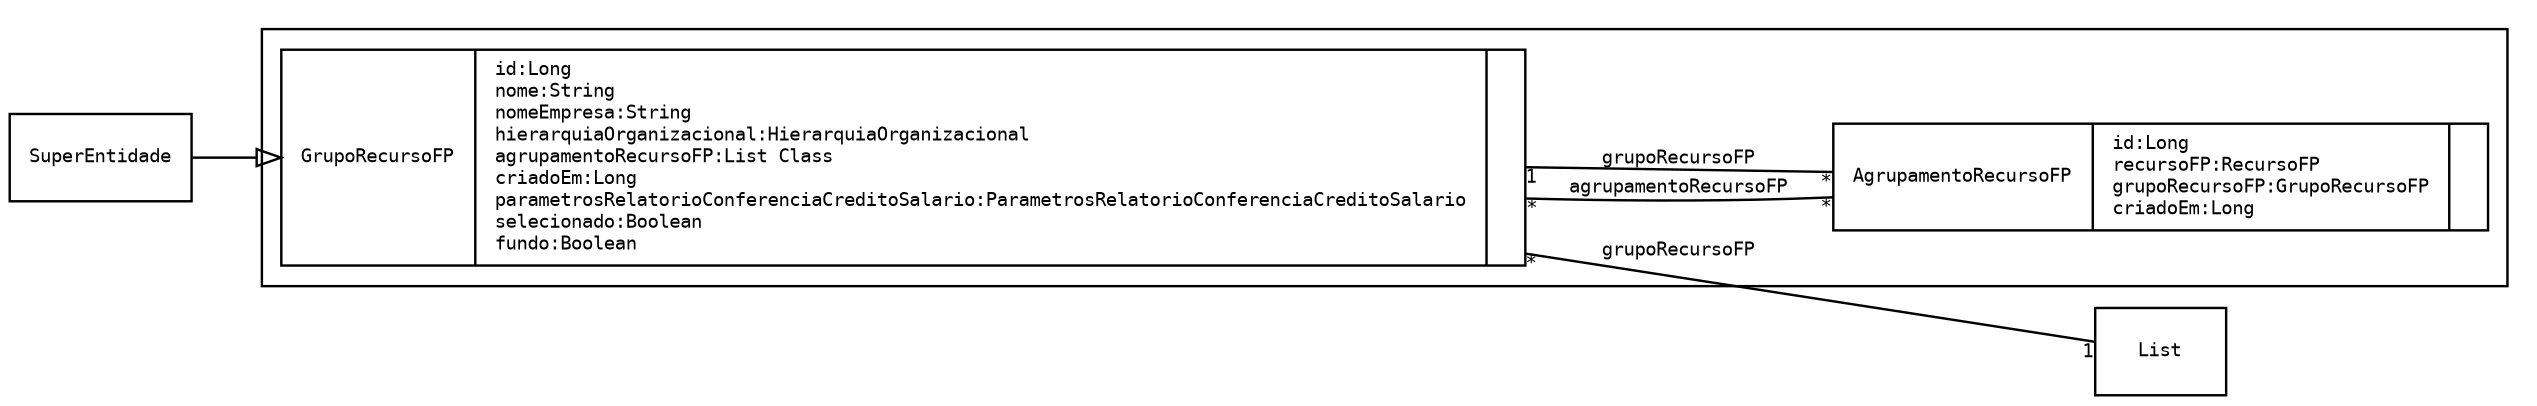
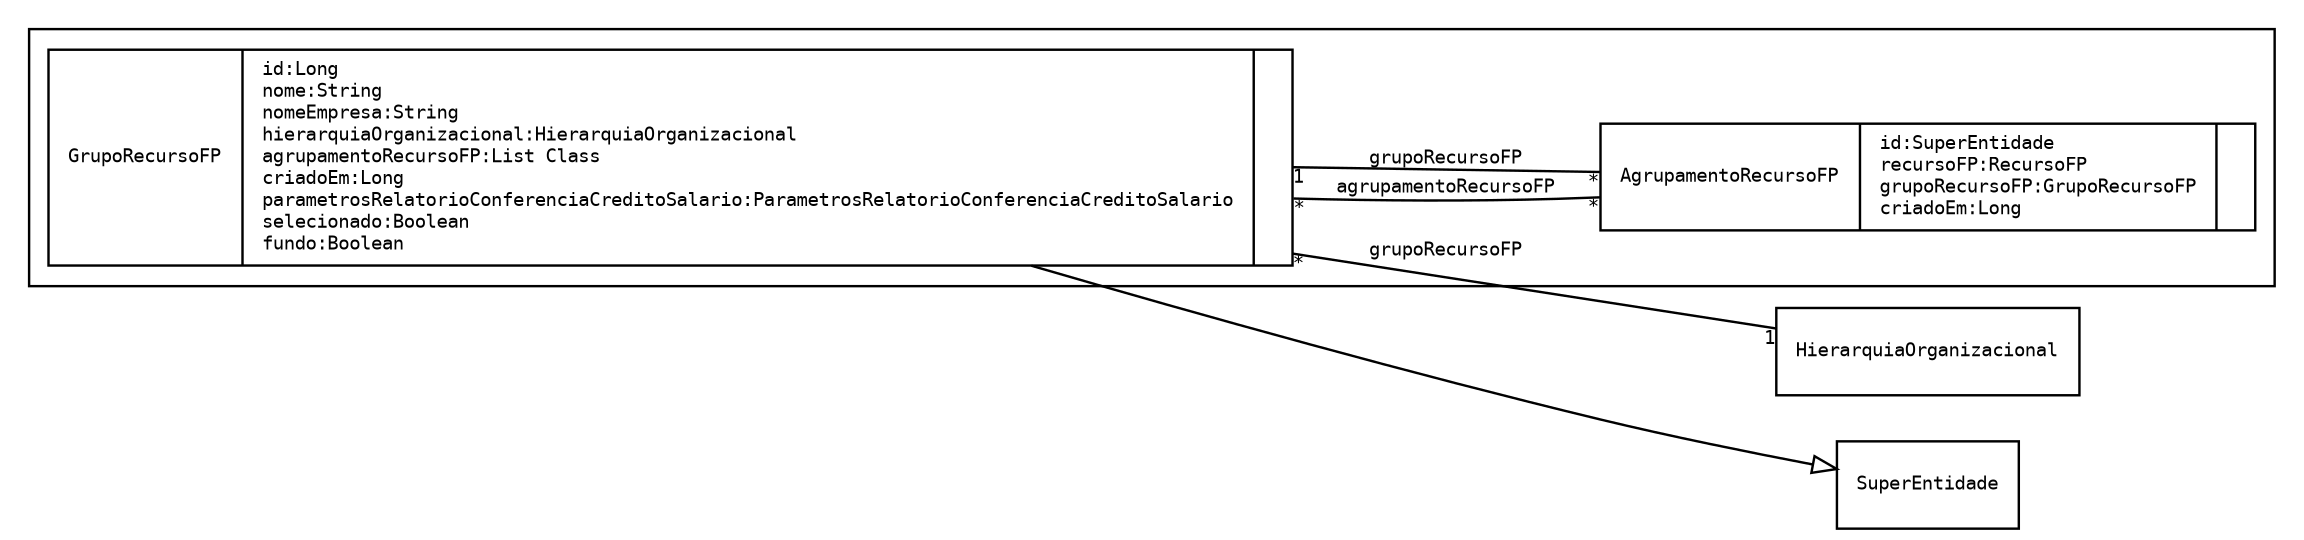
node "AgrupamentoRecursoFP": text "id:Long" -> "id:SuperEntidade"
edge "SuperEntidade" -> "GrupoRecursoFP": reversed
node "List": label "List" -> "HierarquiaOrganizacional"
